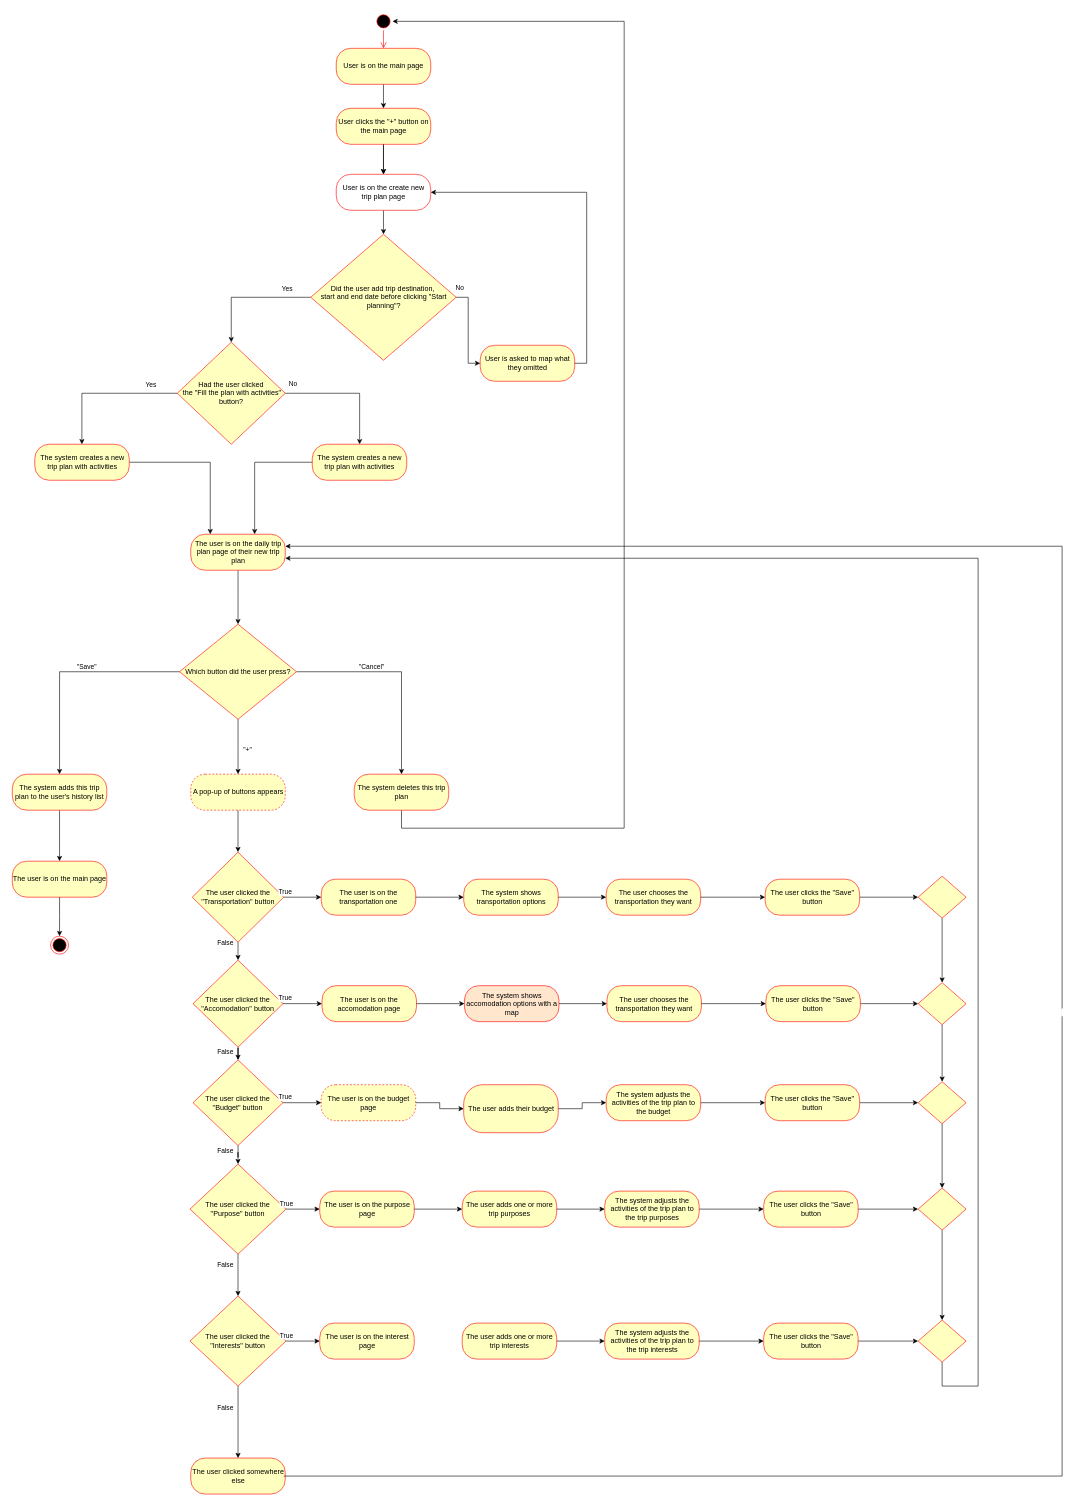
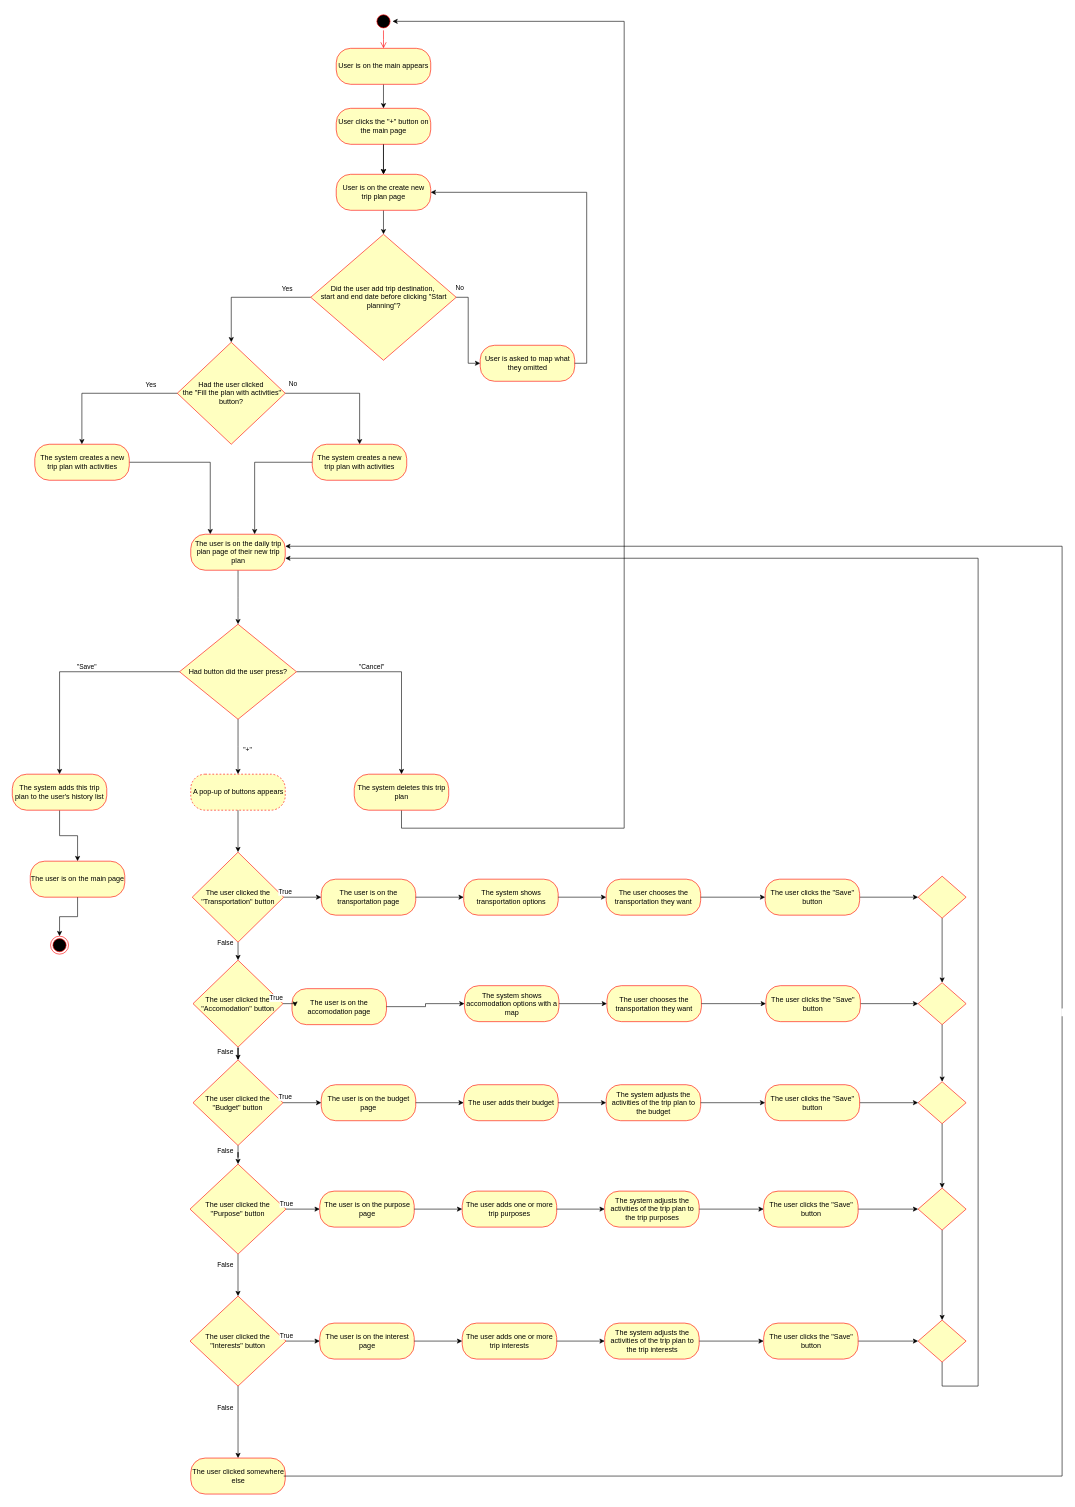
node "User is on the main page": label "User is on the main page" -> "User is on the main appears"
node "User is on the create new trip plan page": fillcolor #ffffff -> #ffffc0
node "Which button did the user press?": label "Which button did the user press?" -> "Had button did the user press?"
node "The user is on the main page": moved (60, 879) -> (78, 879)
node "The user is on the transportation one": label "The user is on the transportation one" -> "The user is on the transportation page"
node "The user is on the accomodation page": moved (369, 1004) -> (339, 1007)
node "The system shows accomodation options with a map": fillcolor #ffe6cc -> #ffffc0
node "The user is on the budget page": style dashed -> solid
node "The user adds their budget": size 95x48 -> 95x36
edge "The user is on the interest page" -> "The user adds one or more trip interests": added
